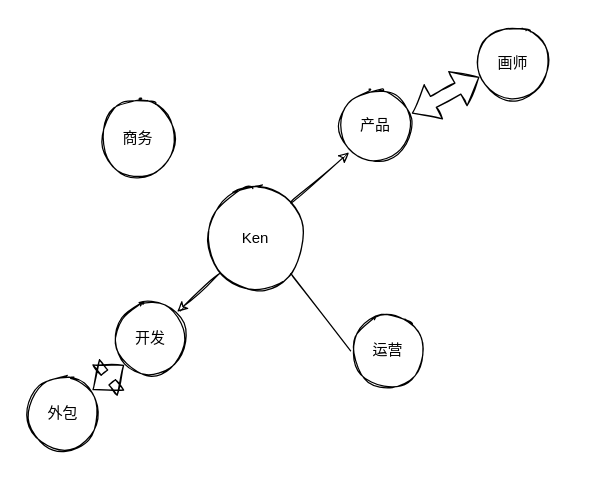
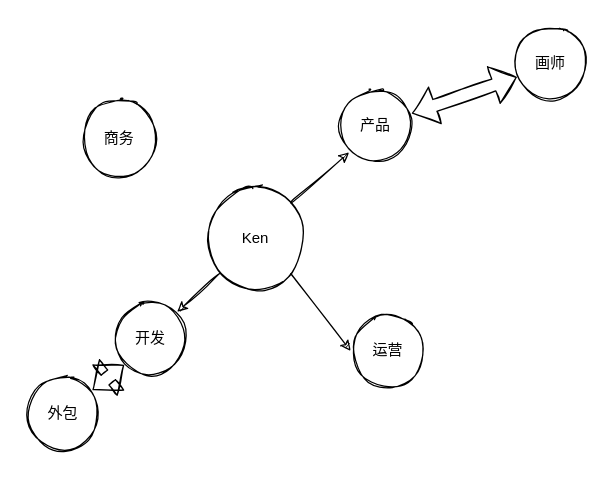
node "画师": moved (513, 63) -> (551, 63)
node "商务": moved (138, 138) -> (119, 138)
edge "Ken" -- "运营": arrowhead none -> classic
